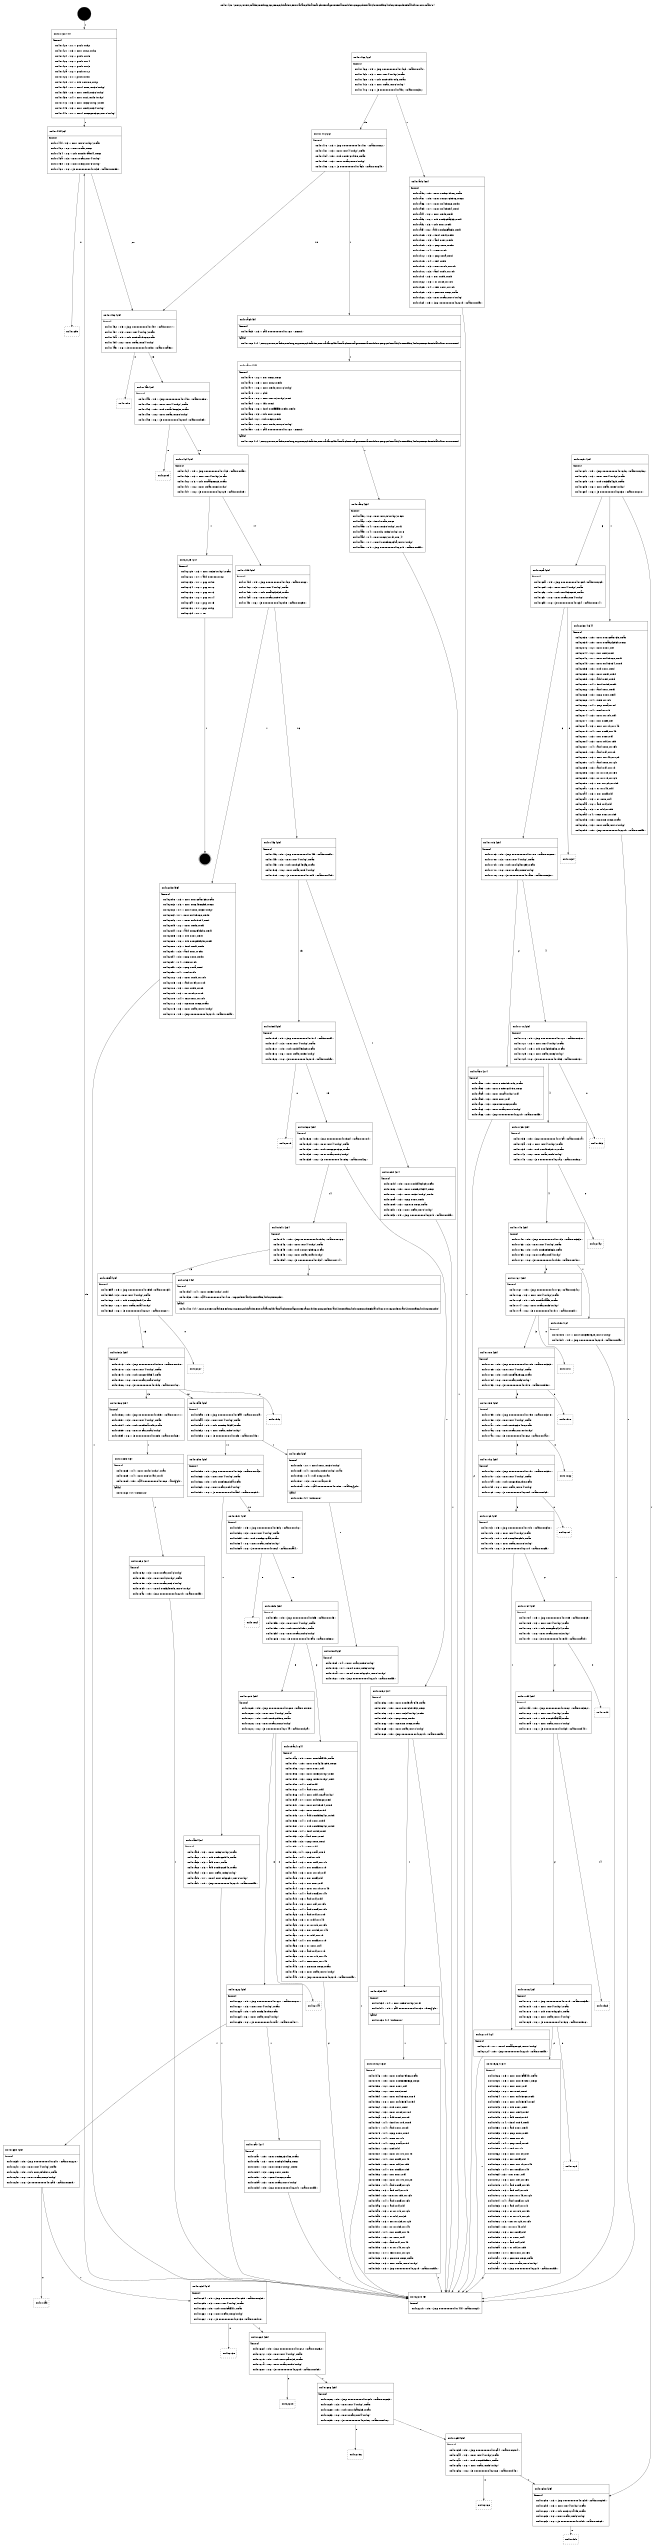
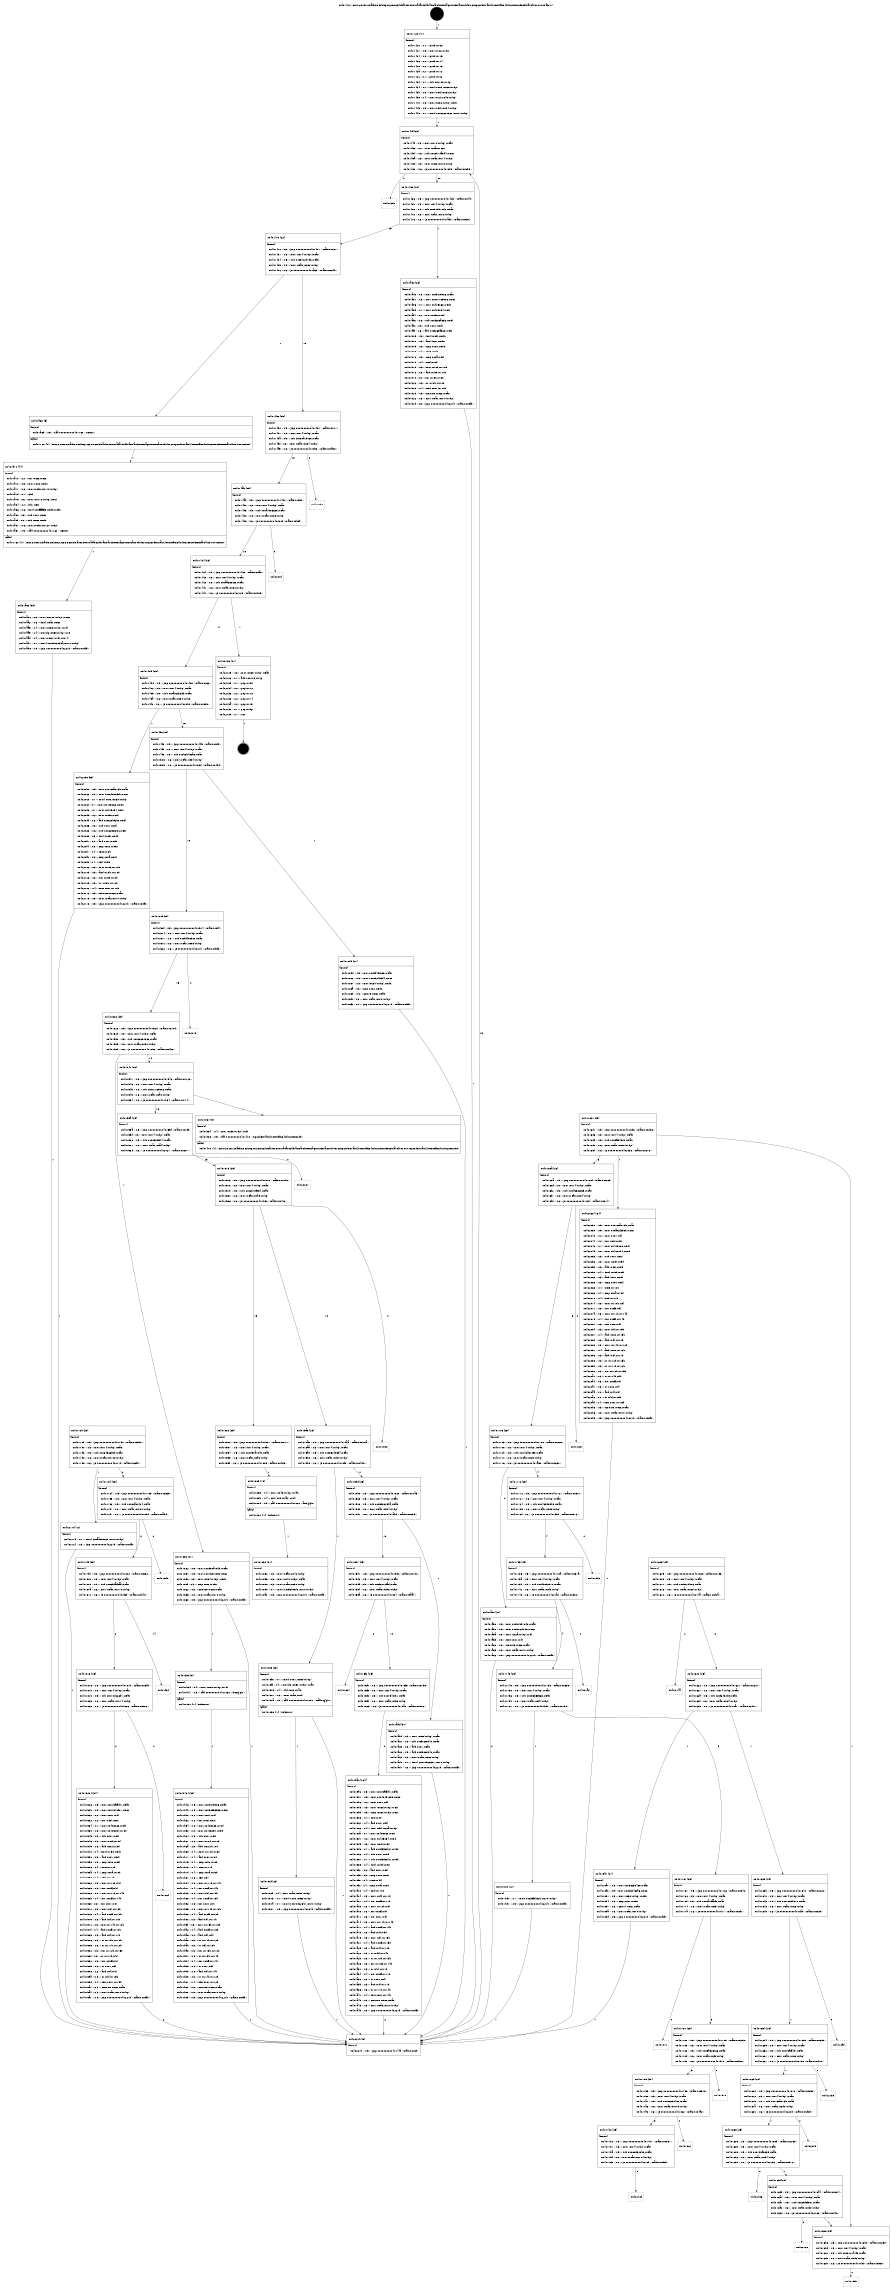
edge "0x40144f [23]" -> "0x401492 [25]": now "0x40144f [23]" -> "0x401466 [22]"
edge "0x4017b2 [25]" -> "0x4017cb [25]": removed, label "3"
edge "0x4015f0 [25]" -> "0x401609 [25]": removed, label "8"
edge "0x401892 [21]" -> "0x40221b [5]": now "0x4018f8 [23]" -> "0x40221b [5]"
